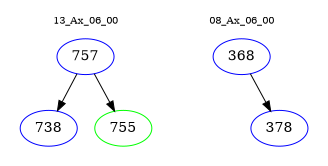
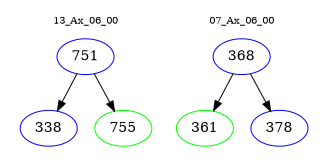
cluster "08_Ax_06_00": label "08_Ax_06_00" -> "07_Ax_06_00"
node "757": label "757" -> "751"
node "738": label "738" -> "338"
node "361": added
